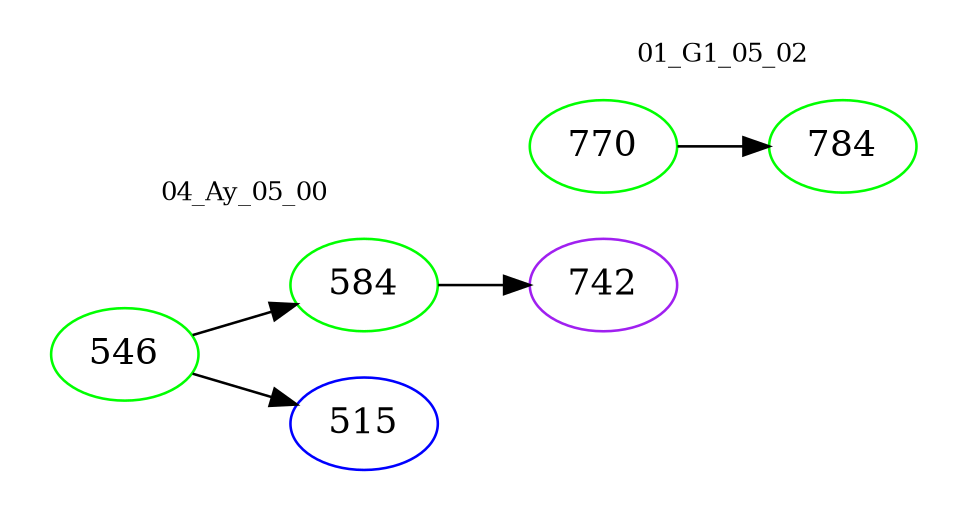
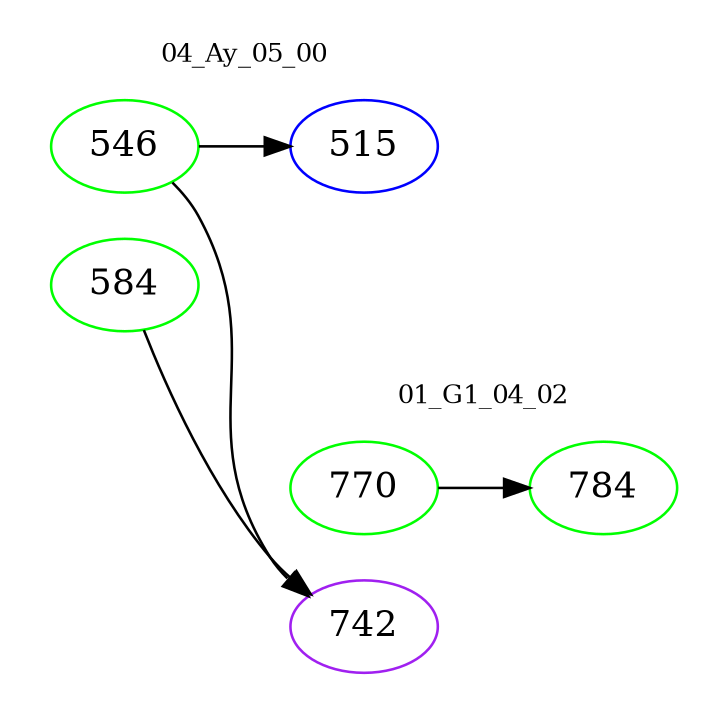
cluster "01_G1_05_02": label "01_G1_05_02" -> "01_G1_04_02"
edge "546" -> "584": now "546" -> "742"
